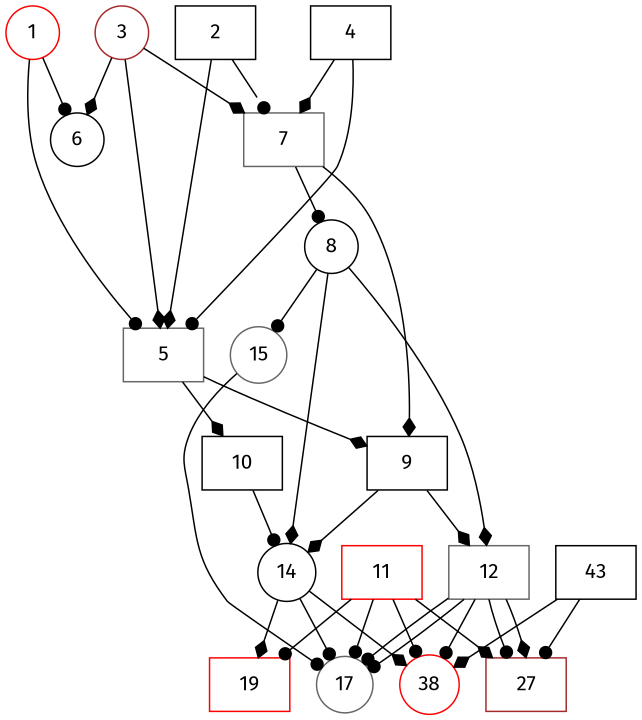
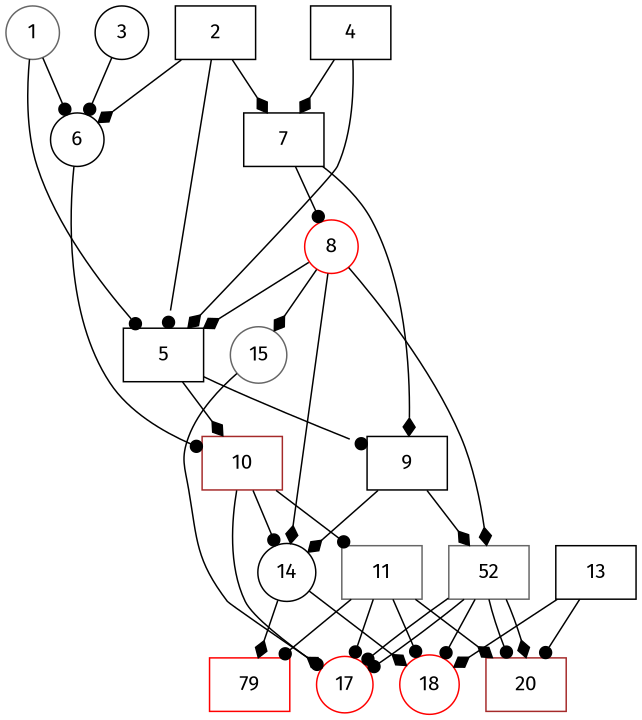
node "1": color red -> gray40
node "3": color brown -> black
edge "3" -> "7": removed
edge "2" -> "7": arrowhead dot -> diamond
edge "3" -> "6": arrowhead diamond -> dot
edge "2" -> "6": added
node "7": color gray40 -> black
edge "3" -> "5": now "8" -> "5"
edge "2" -> "5": arrowhead diamond -> dot
edge "4" -> "5": arrowhead dot -> diamond
node "8": color black -> red
edge "8" -> "15": arrowhead dot -> diamond
edge "6" -> "10": added
node "5": color gray40 -> black
edge "5" -> "9": arrowhead diamond -> dot
node "10": color black -> brown
edge "10" -> "11": added
edge "15" -> "17": arrowhead dot -> diamond
node "11": color red -> gray40
node "12": label "12" -> "52"
node "43": label "43" -> "13"
edge "14" -> "17": now "10" -> "17"
node "19": label "19" -> "79"
node "17": color gray40 -> red
node "38": label "38" -> "18"
node "27": label "27" -> "20"
